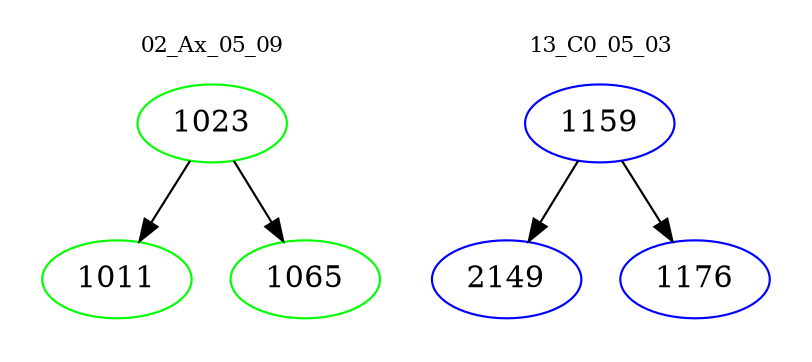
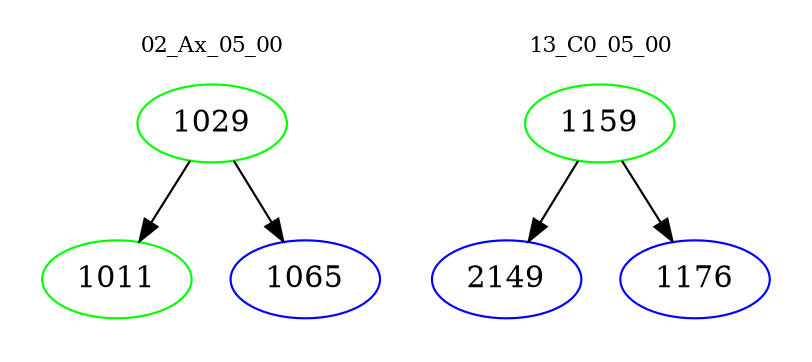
cluster "02_Ax_05_09": label "02_Ax_05_09" -> "02_Ax_05_00"
cluster "13_C0_05_03": label "13_C0_05_03" -> "13_C0_05_00"
node "1023": label "1023" -> "1029"
node "1159": color blue -> green
node "1065": color green -> blue
